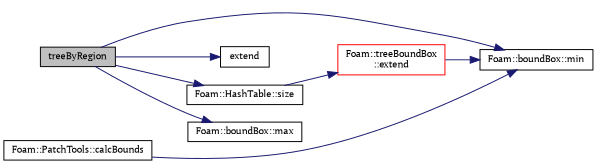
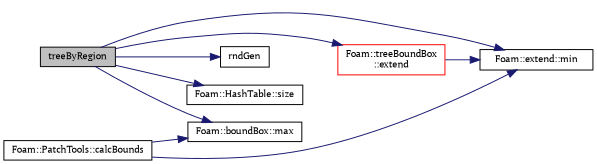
node "extend": label "extend" -> "rndGen"
node "Foam::boundBox::min": label "Foam::boundBox::min" -> "Foam::extend::min"
edge "Foam::HashTable::size" -> "Foam::treeBoundBox ::extend": now "treeByRegion" -> "Foam::treeBoundBox ::extend"
edge "Foam::PatchTools::calcBounds" -> "Foam::boundBox::max": added
